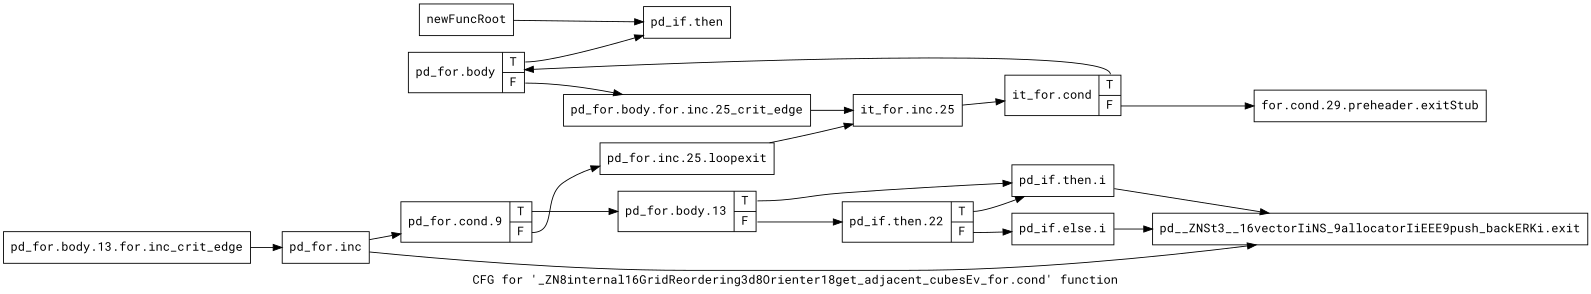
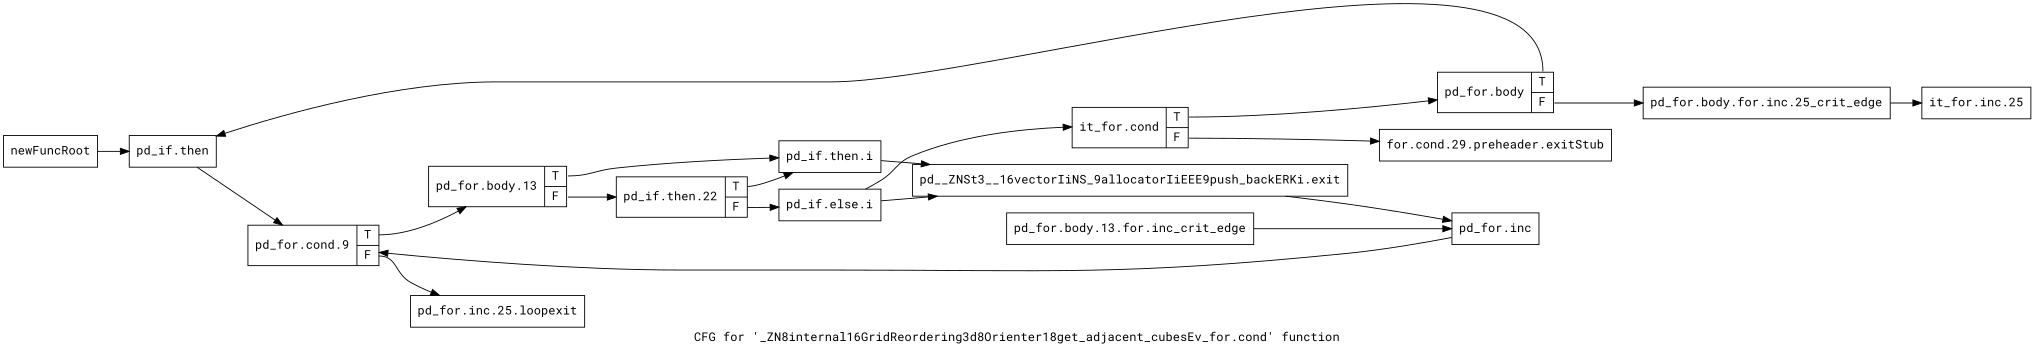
edge "it_for.inc.25" -> "it_for.cond": now "pd_if.else.i" -> "it_for.cond"
edge "pd_for.inc.25.loopexit" -> "it_for.inc.25": removed
edge "pd_if.then" -> "pd_for.cond.9": added
edge "pd_for.inc" -> "pd__ZNSt3__16vectorIiNS_9allocatorIiEEE9push_backERKi.exit": reversed
